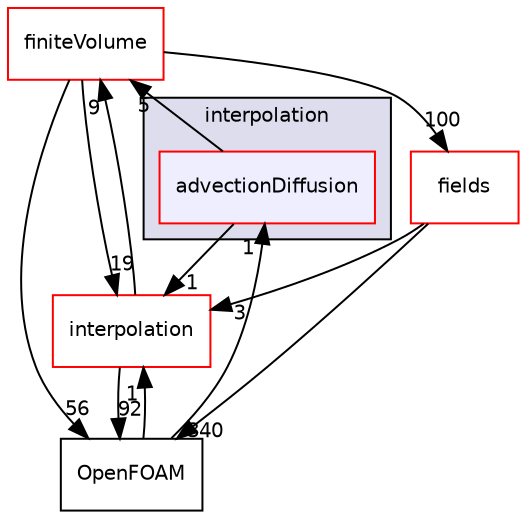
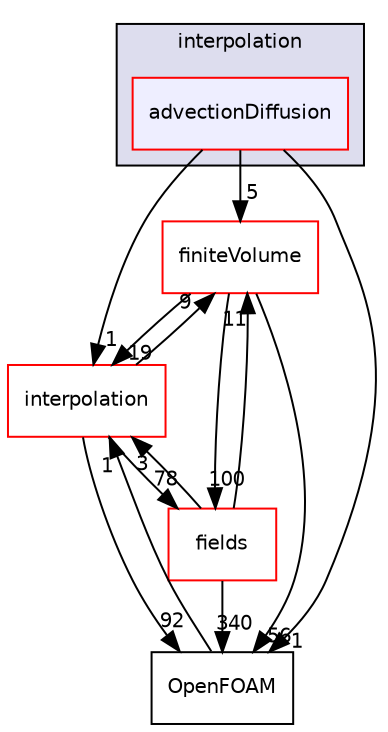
edge "OpenFOAM" -> "advectionDiffusion": reversed
edge "fields" -> "finiteVolume": added
edge "interpolation" -> "fields": added
